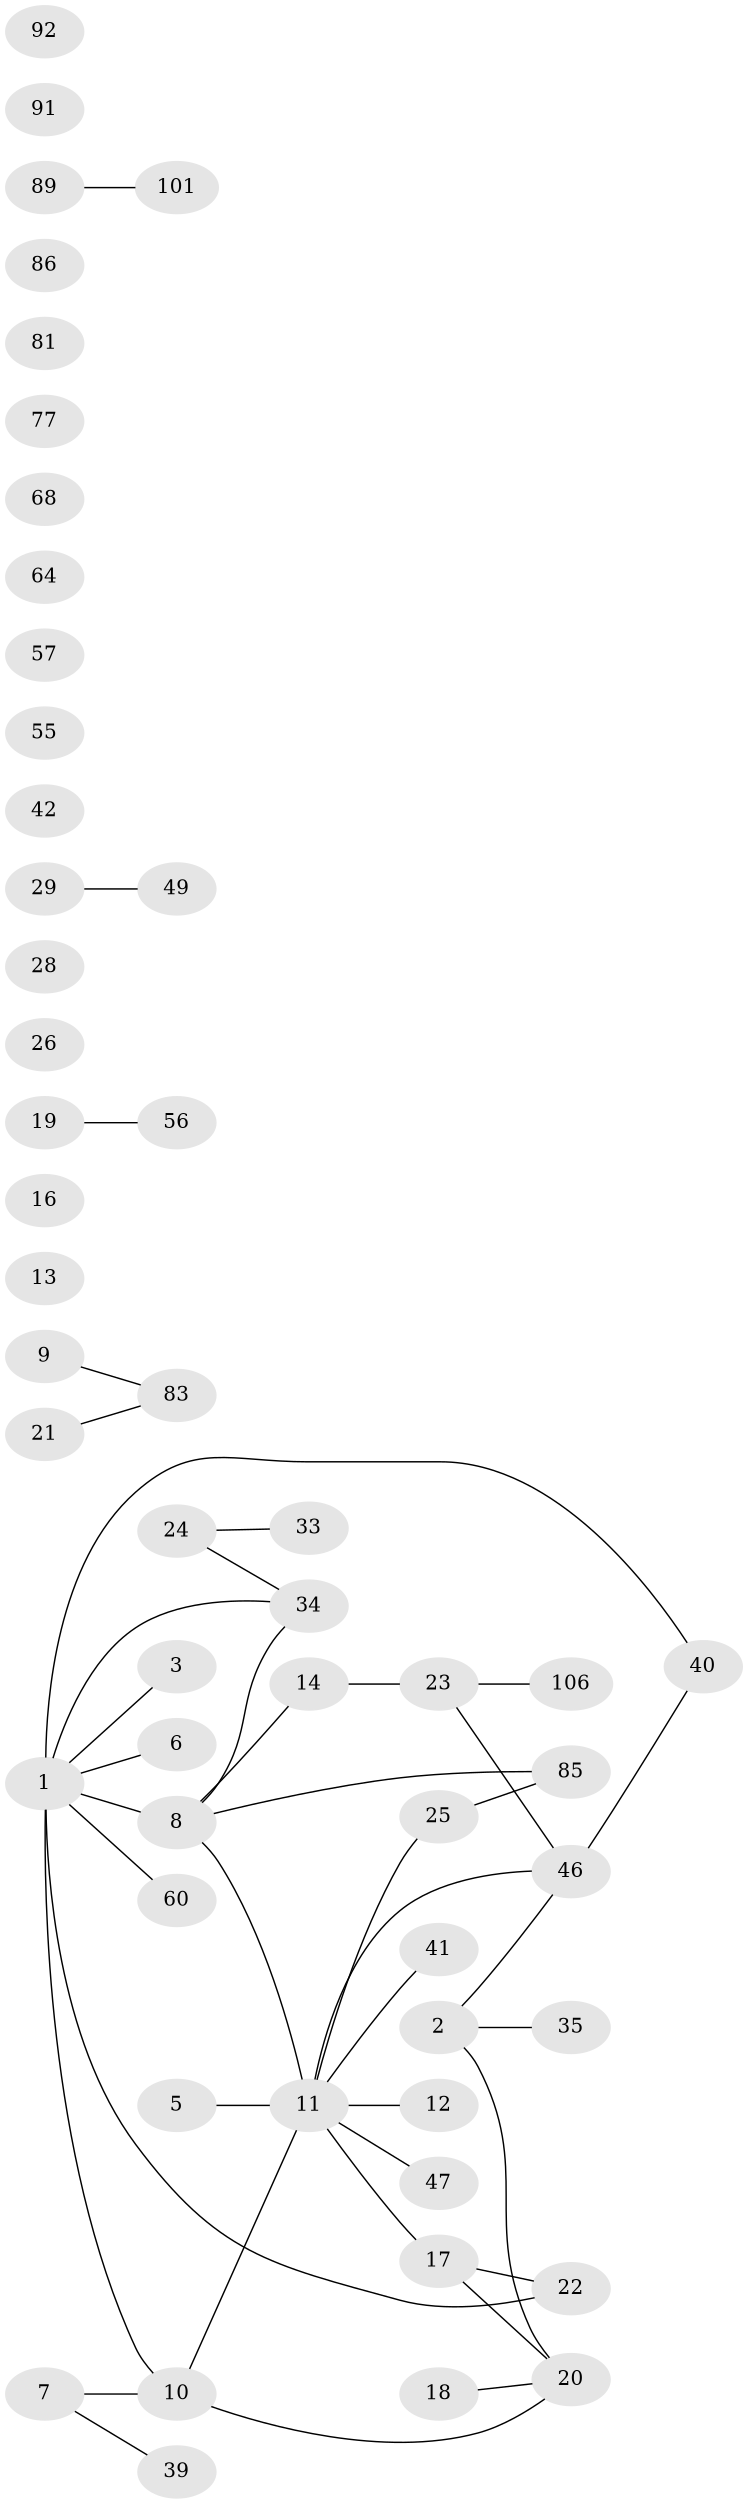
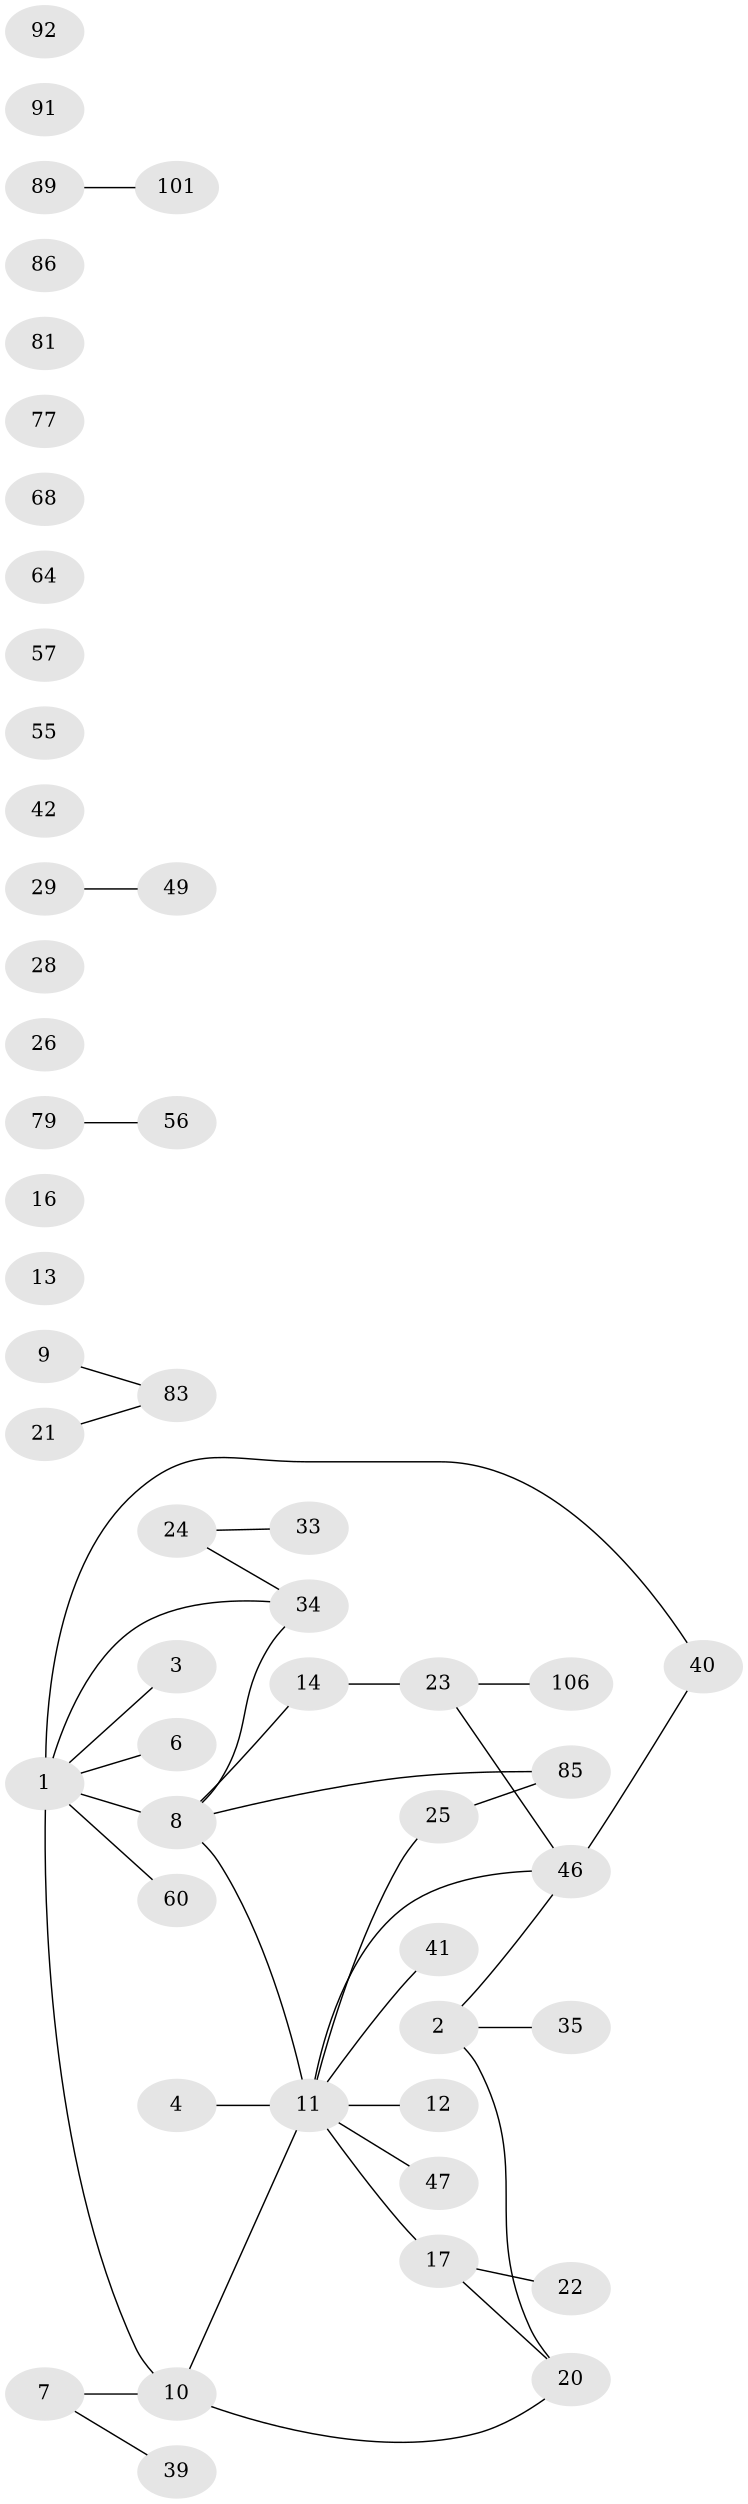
node "19": label "19" -> "79"
node "5": label "5" -> "4"
edge "1" -- "22": removed
node "18": removed
